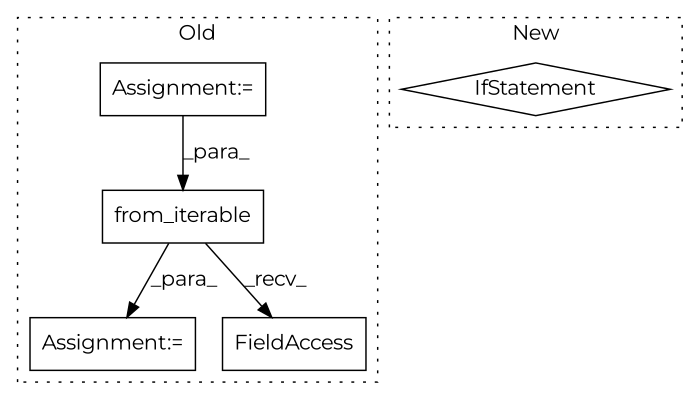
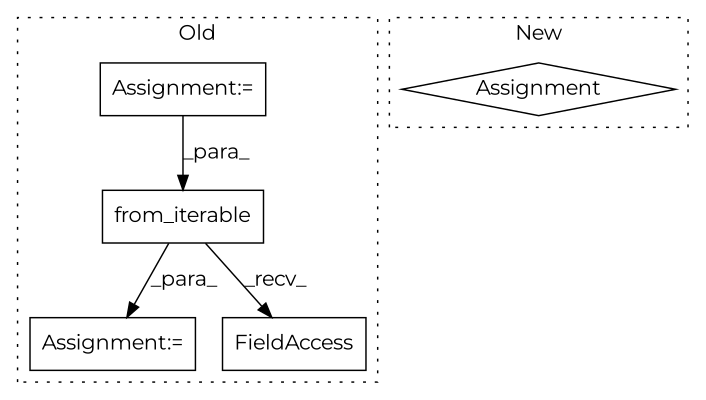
node "IfStatement": label "IfStatement" -> "Assignment"
